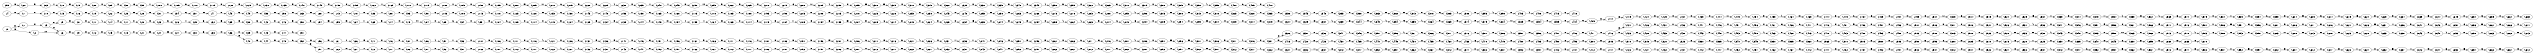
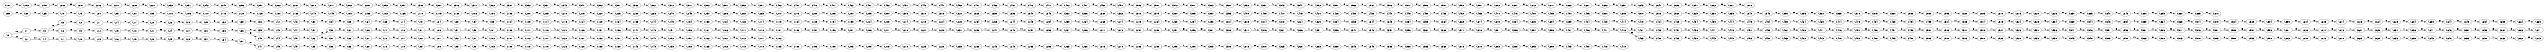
edge "S2" -> "S6": now "S2" -> "S4"
edge "S321" -> "S415": now "S410" -> "S415"
edge "S182" -> "S187": removed, label "Y"
